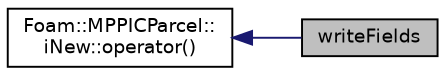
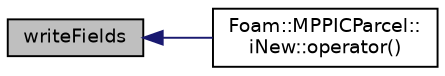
edge "writeFields" -> "Foam::MPPICParcel:: iNew::operator()": reversed
